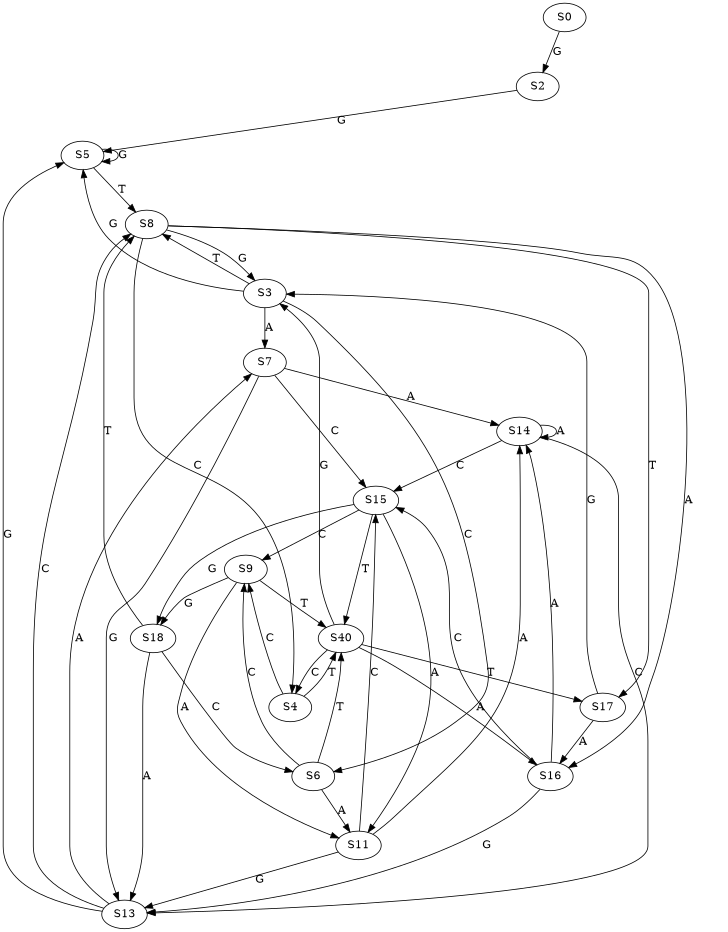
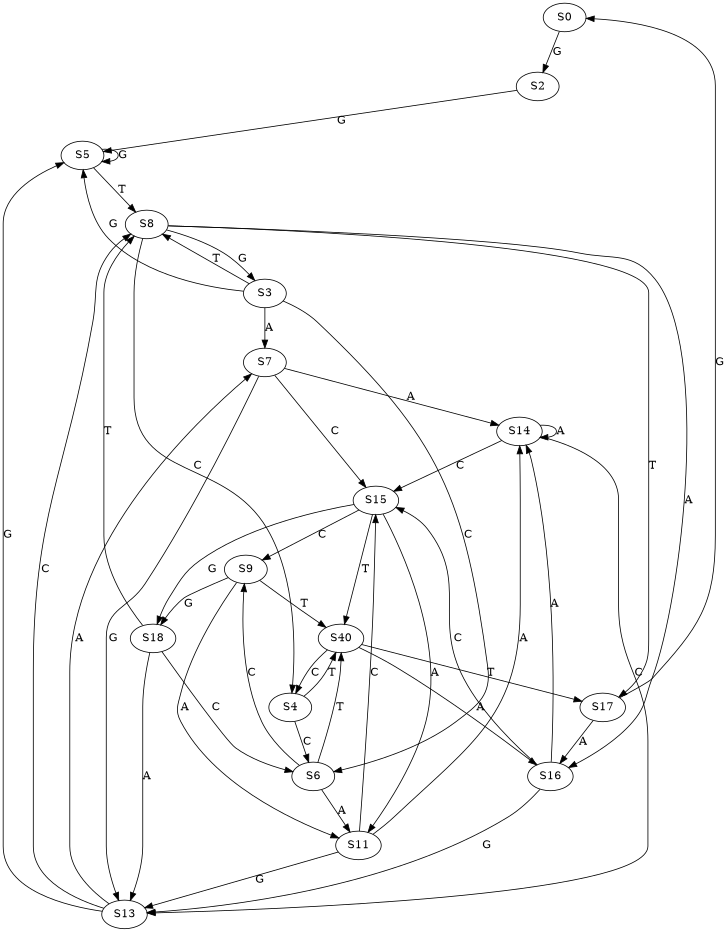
edge "S17" -> "S3": now "S17" -> "S0"
edge "S40" -> "S3": removed, label "G"
edge "S4" -> "S9": now "S4" -> "S6"
